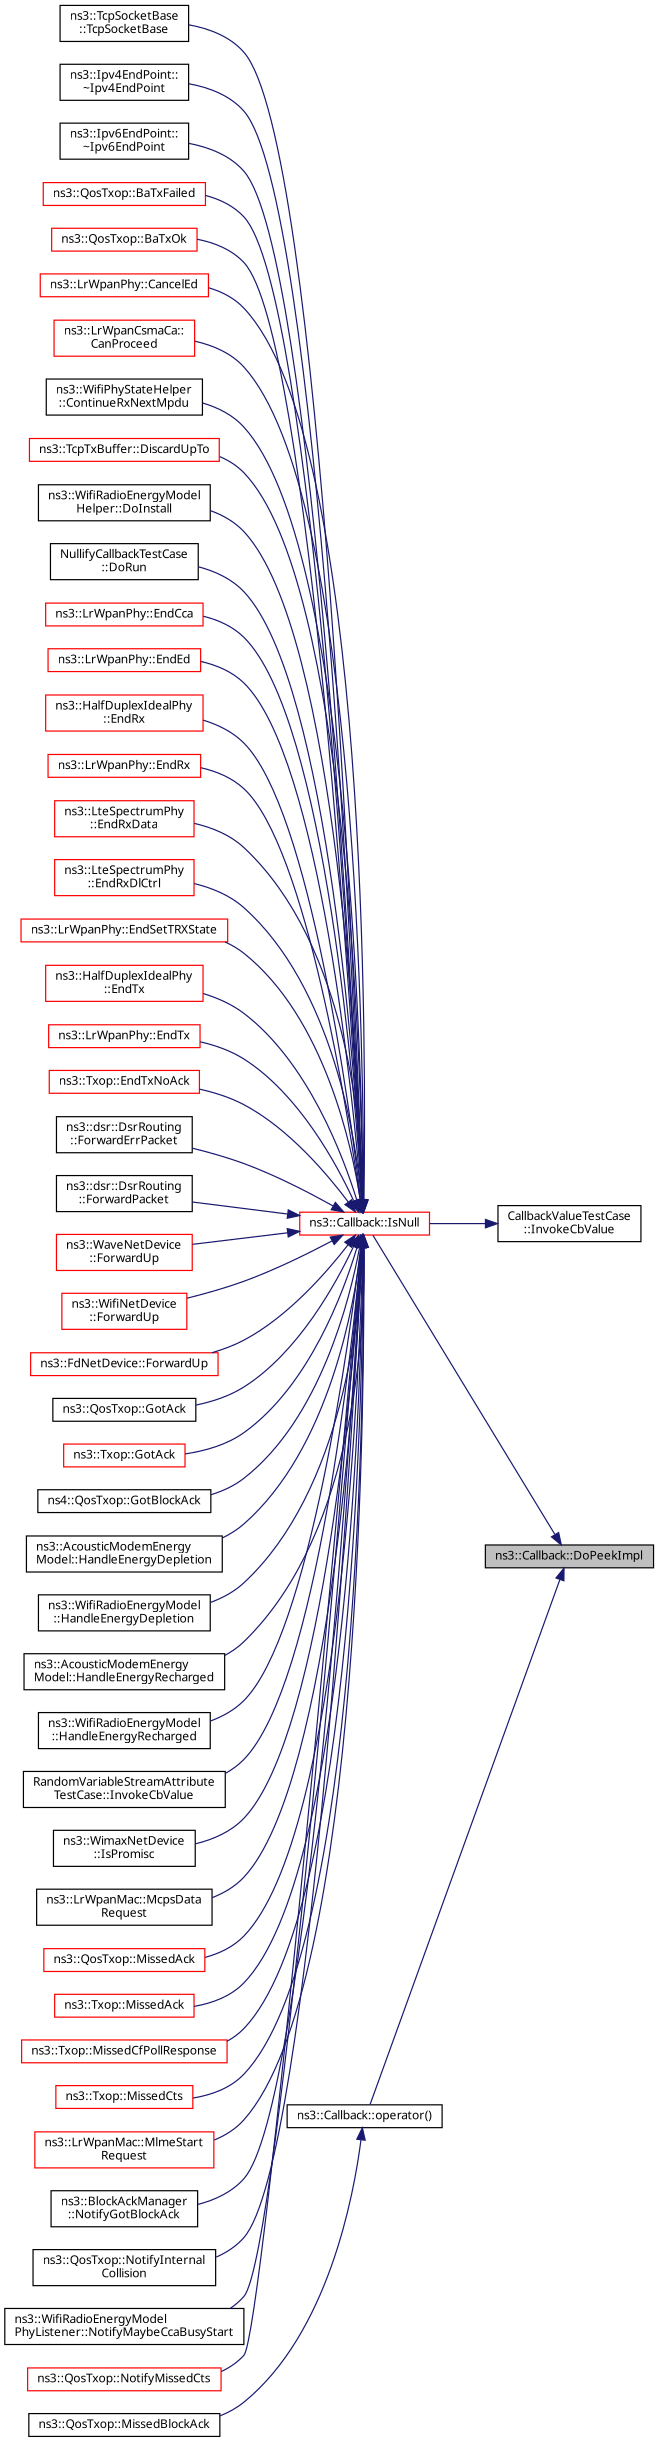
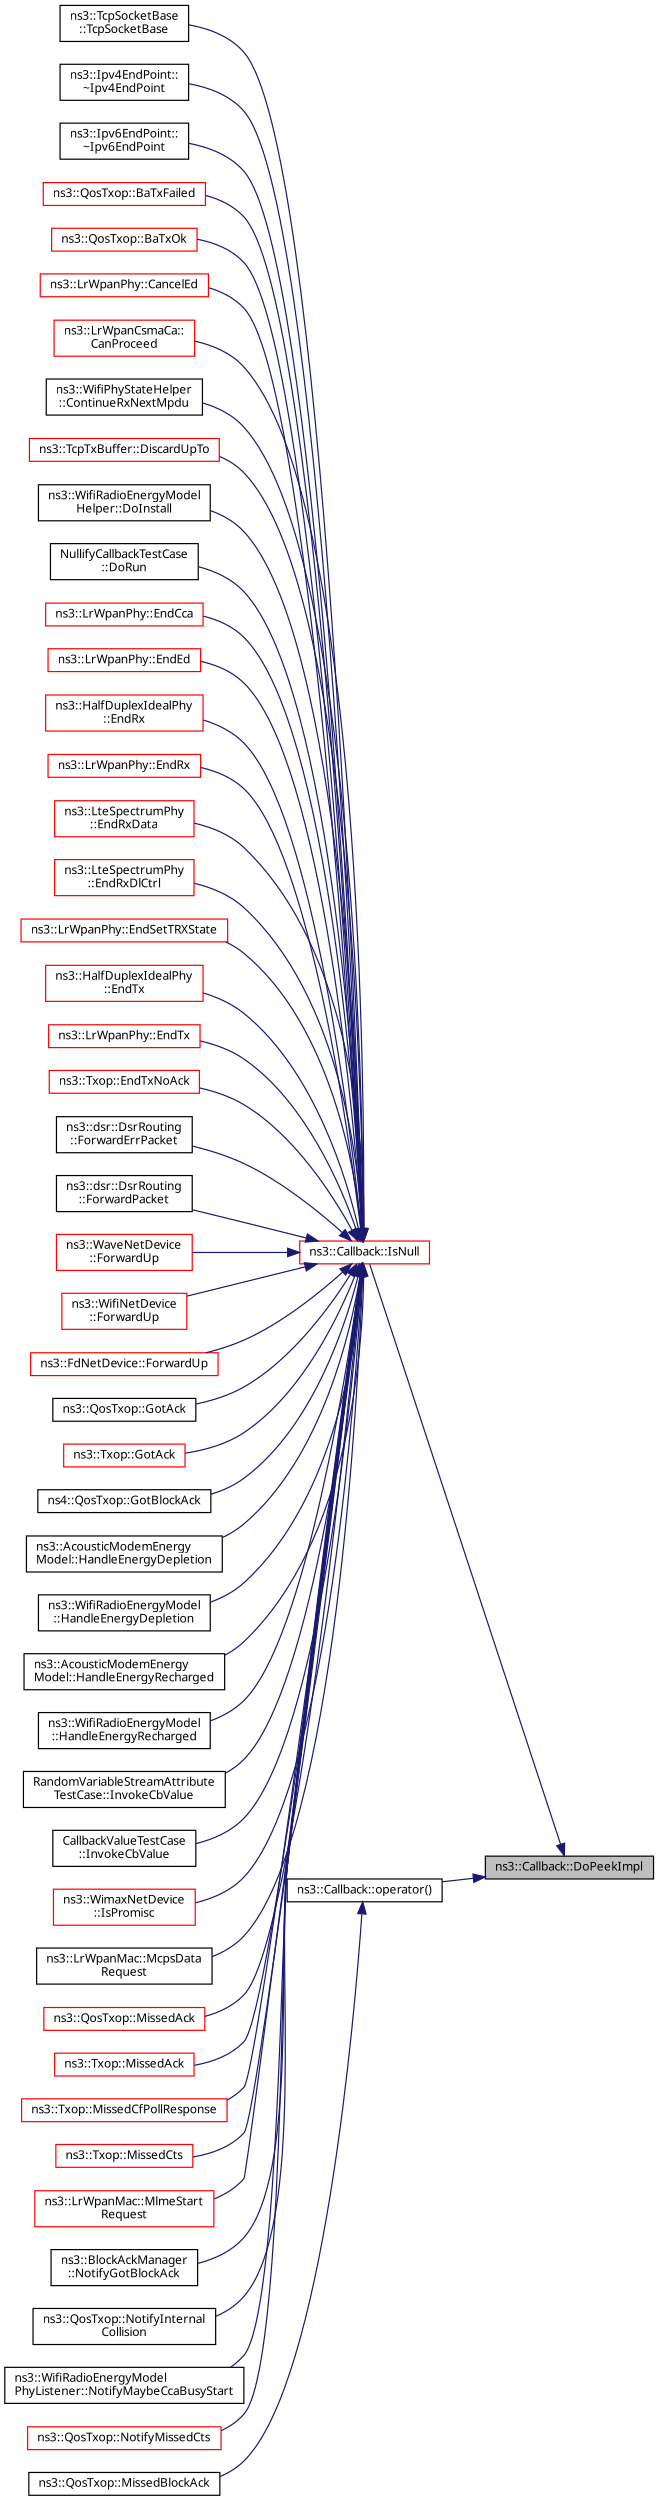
edge "ns3::Callback::IsNull" -> "CallbackValueTestCase ::InvokeCbValue": reversed
node "ns3::WimaxNetDevice ::IsPromisc": color black -> red
